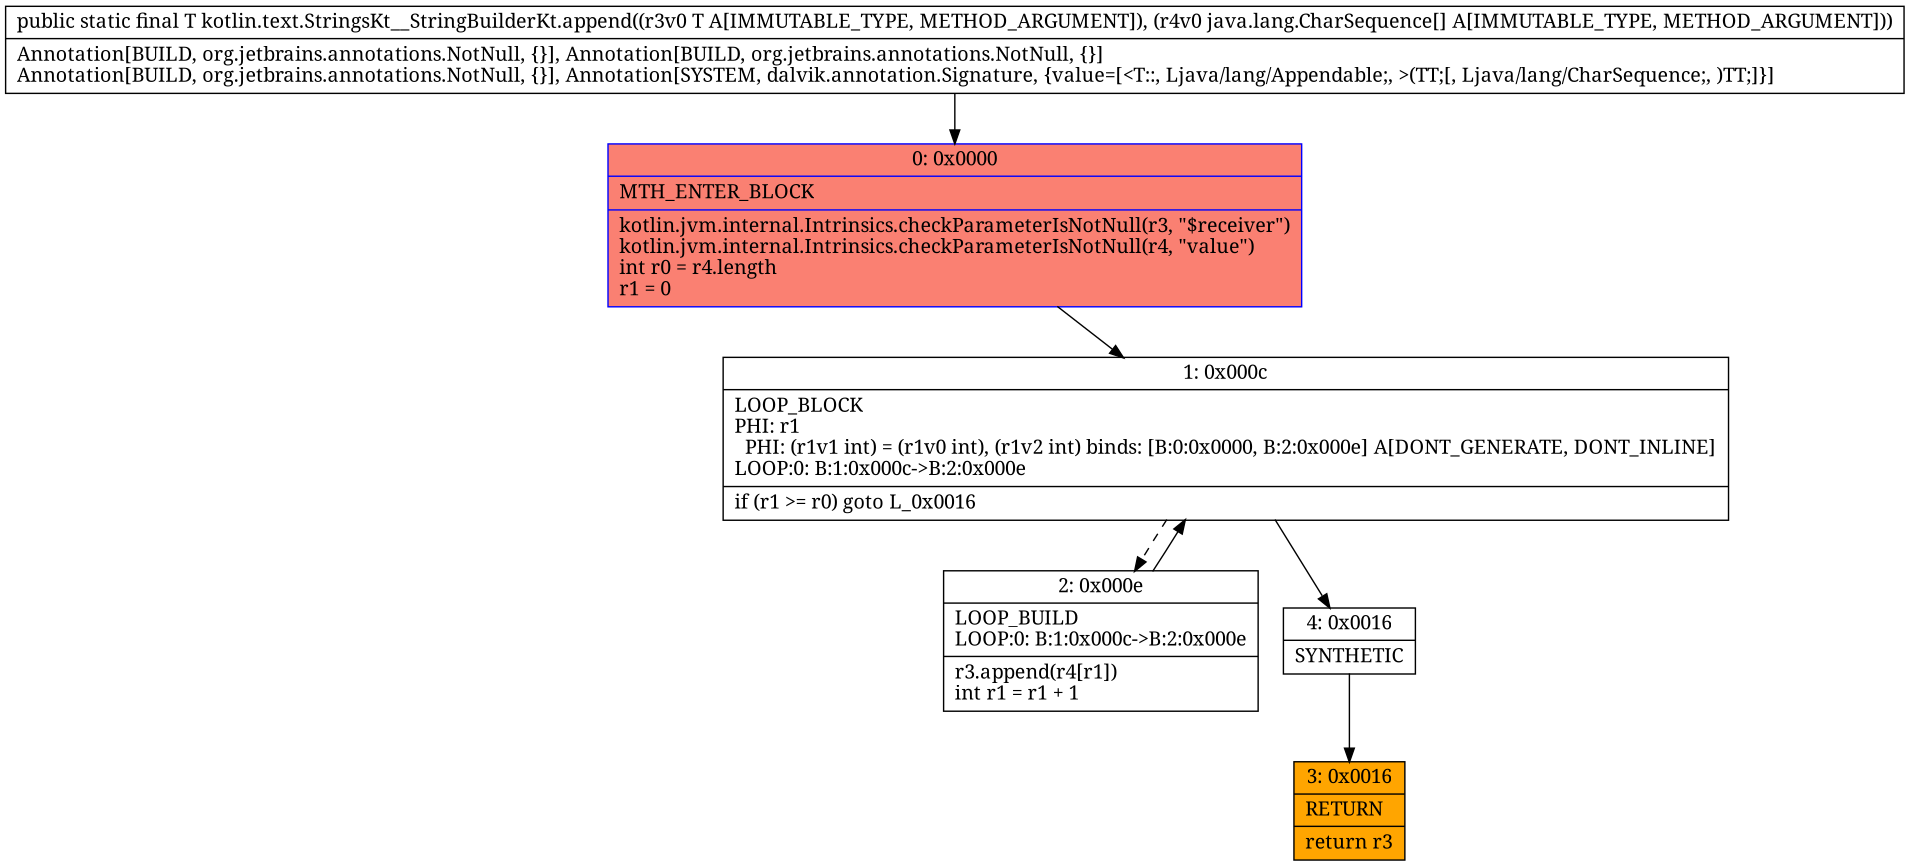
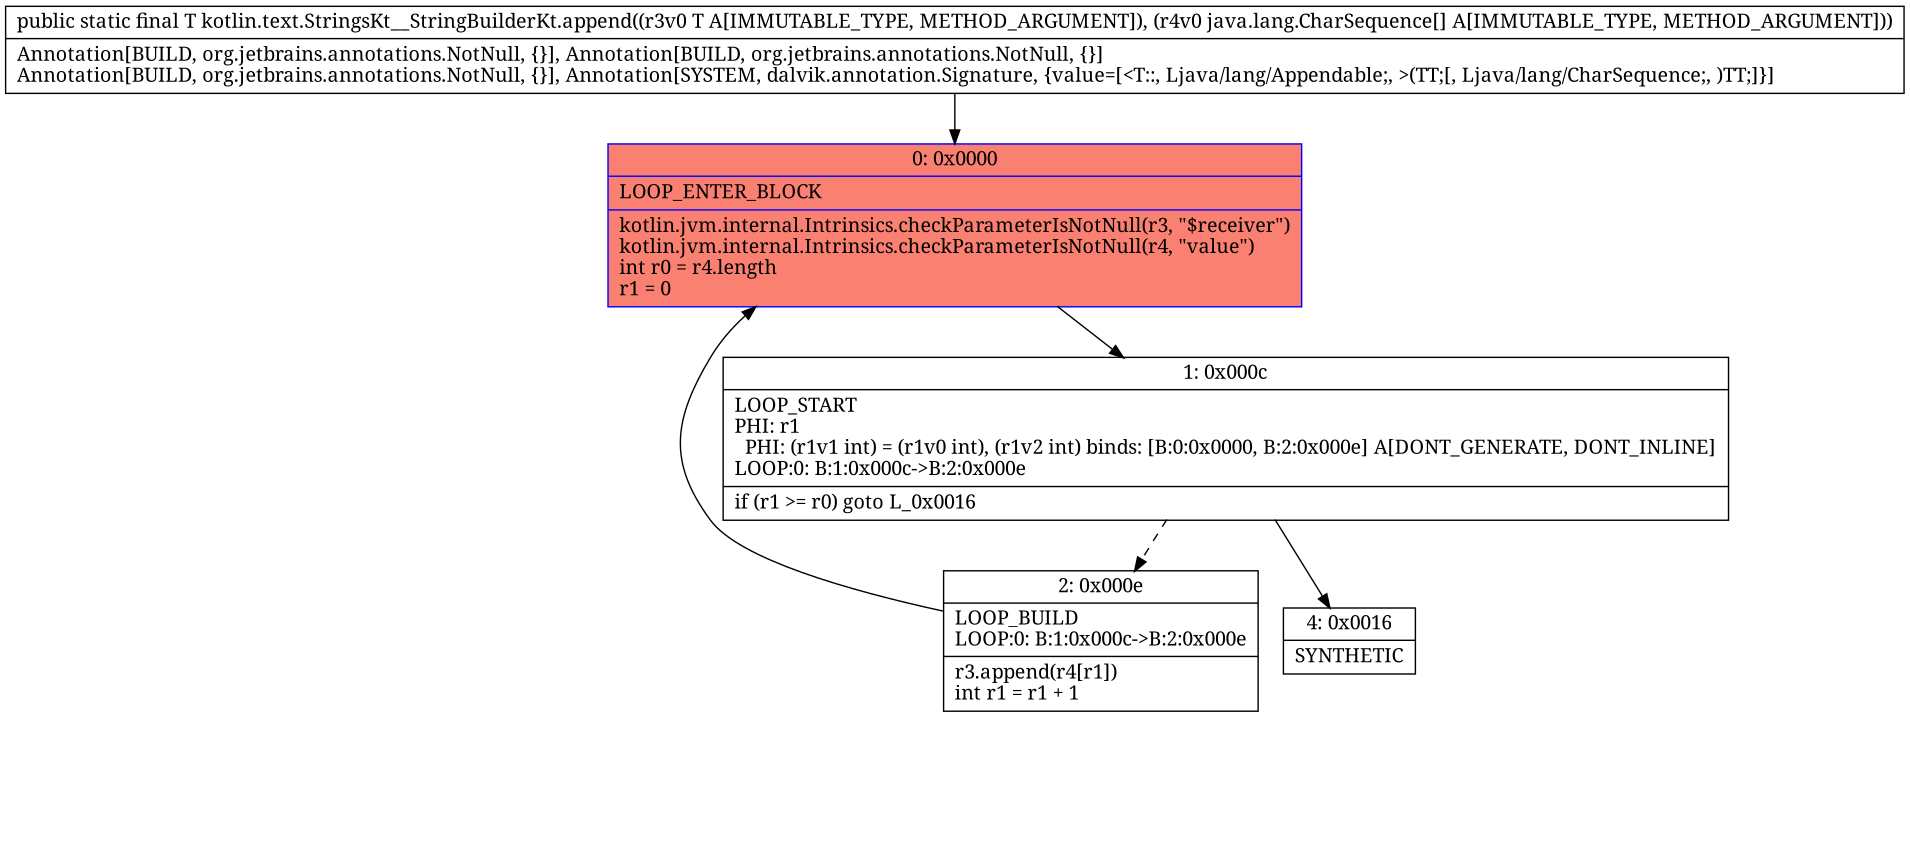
node "0: 0x0000": text "MTH_ENTER_BLOCK" -> "LOOP_ENTER_BLOCK"
node "1: 0x000c": text "LOOP_BLOCK" -> "LOOP_START"
edge "2: 0x000e" -> "1: 0x000c": now "2: 0x000e" -> "0: 0x0000"
node "3: 0x0016": removed
